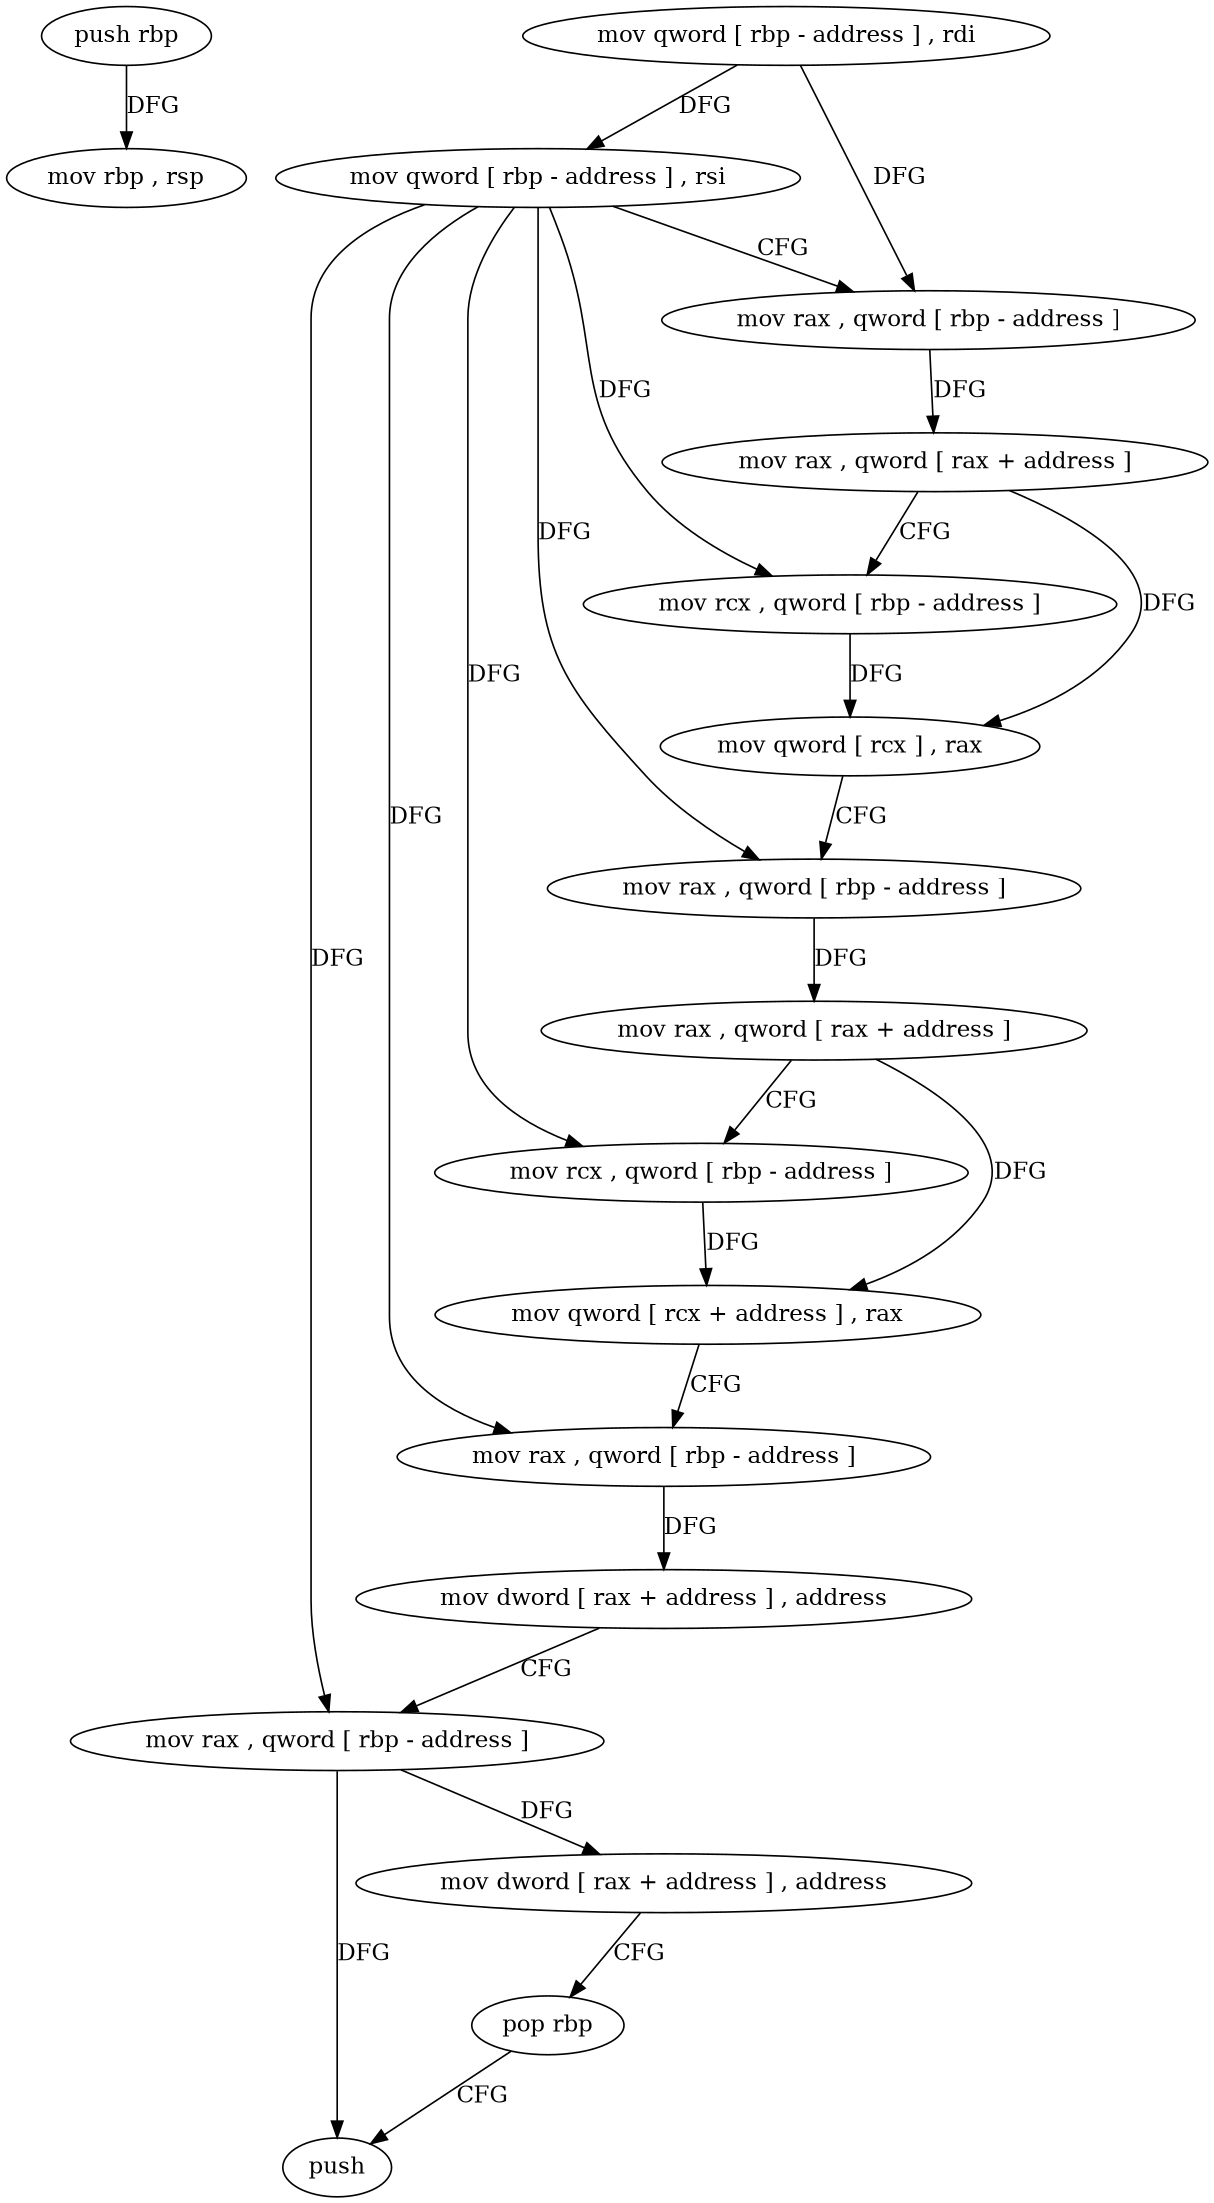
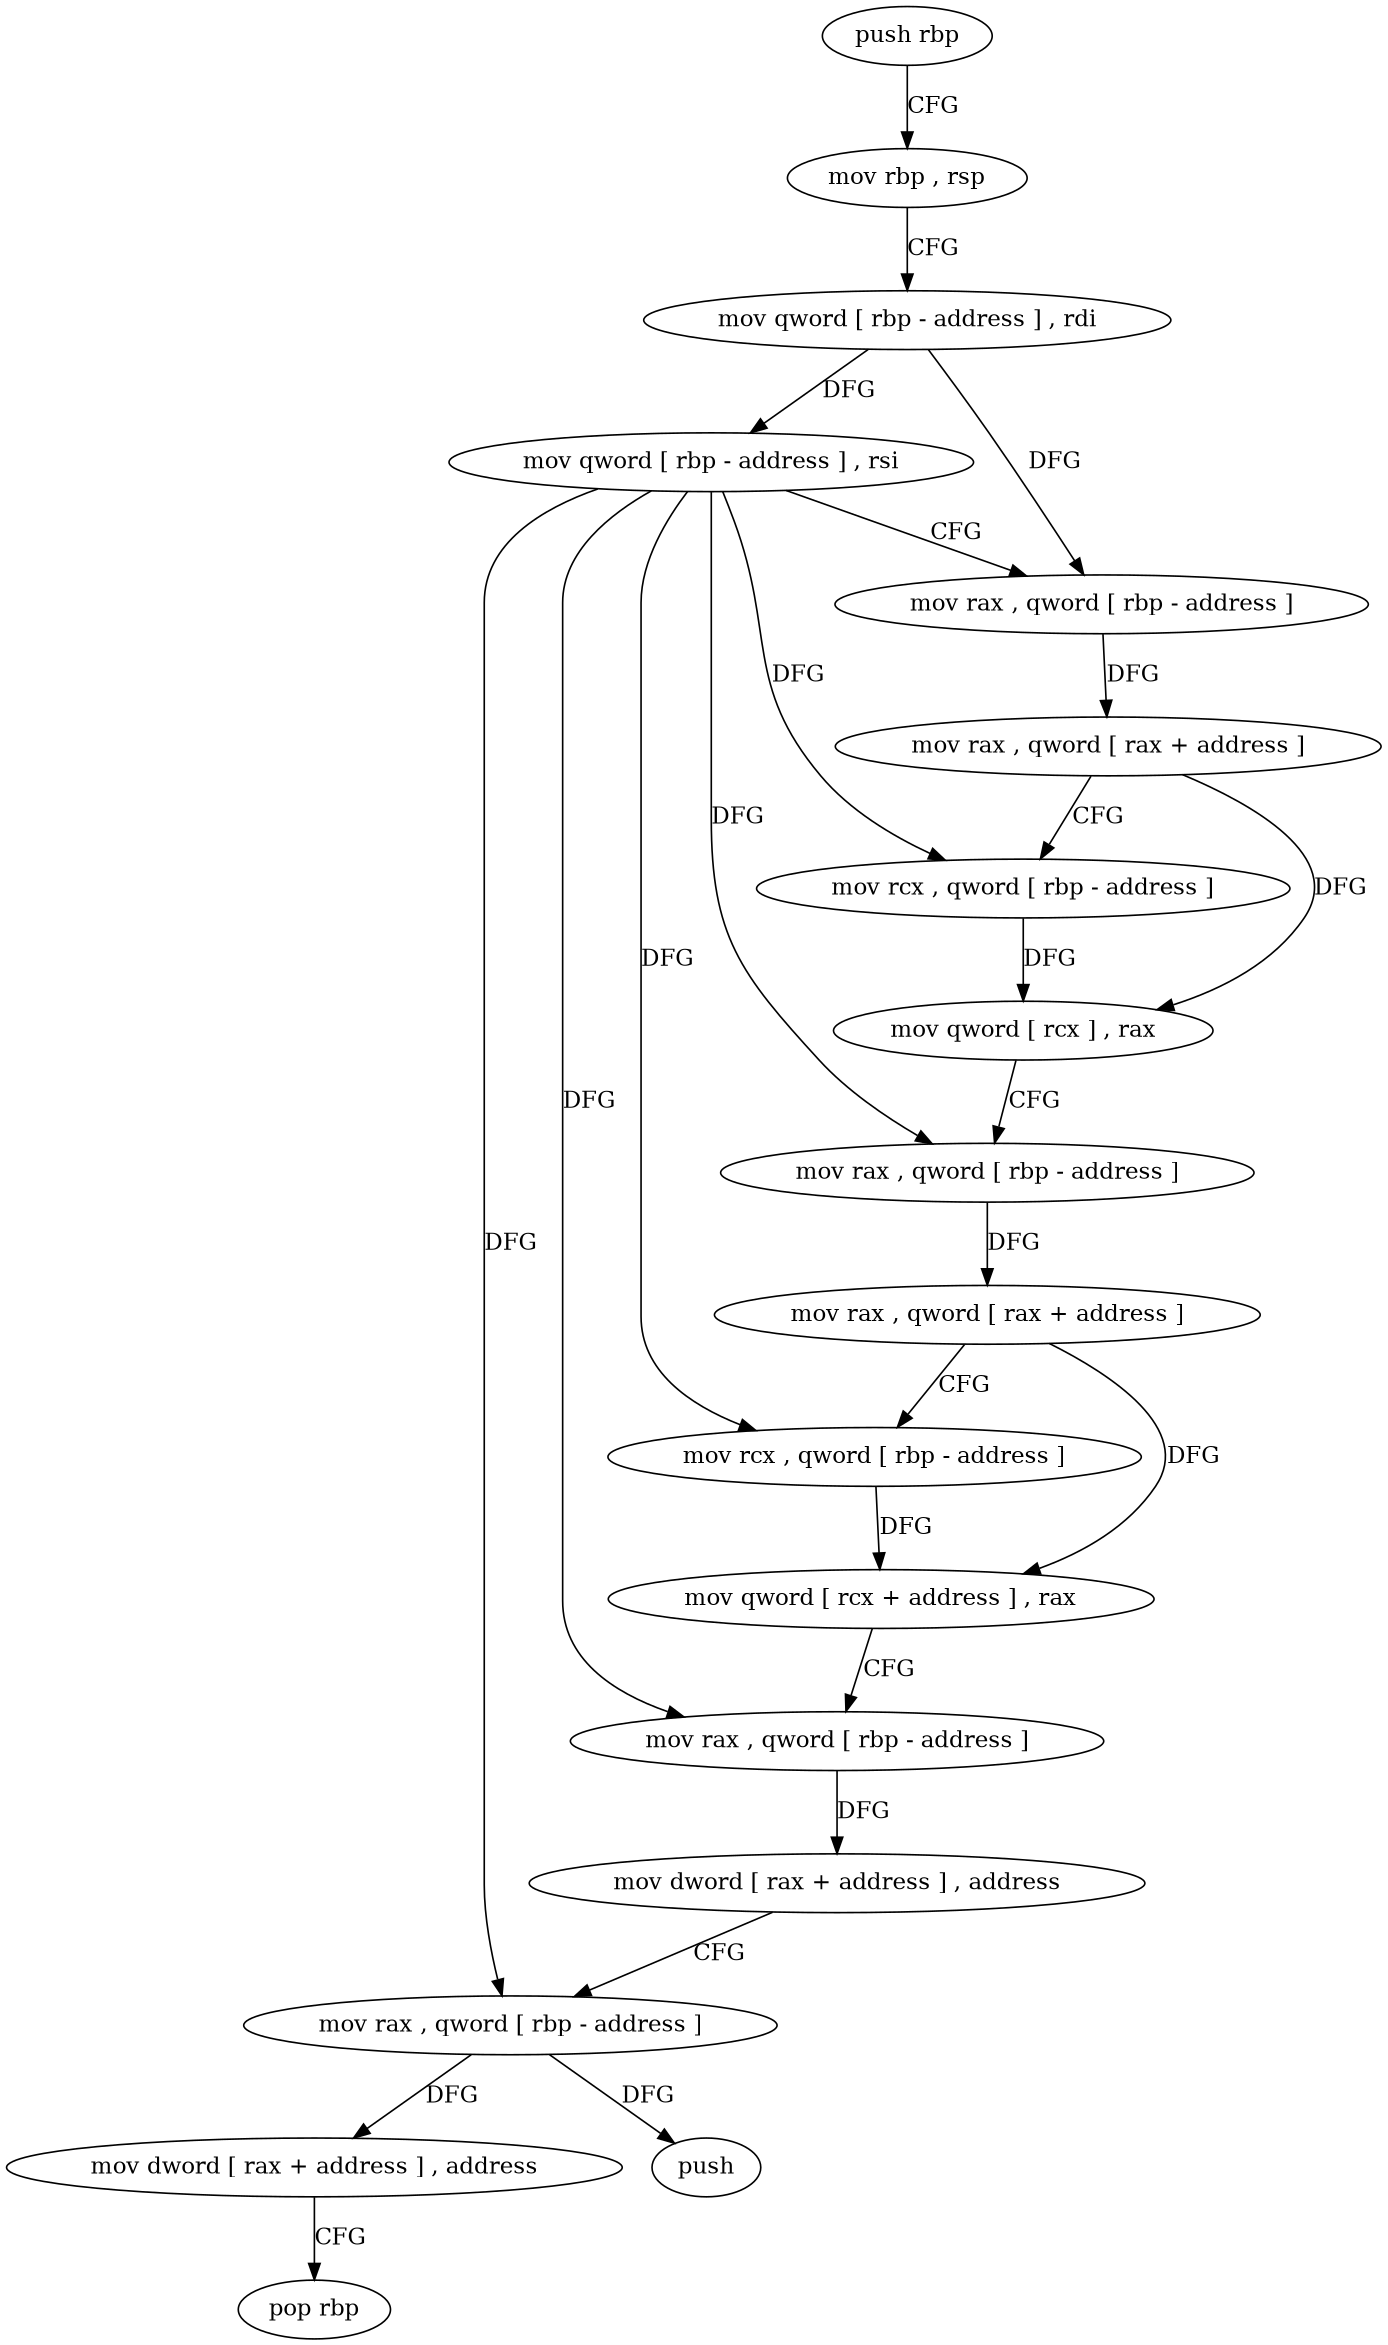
edge "push rbp" -> "mov rbp , rsp": label "DFG" -> "CFG"
edge "mov rbp , rsp" -> "mov qword [ rbp - address ] , rdi": added, label "CFG"
edge "pop rbp" -> "push": removed, label "CFG"
